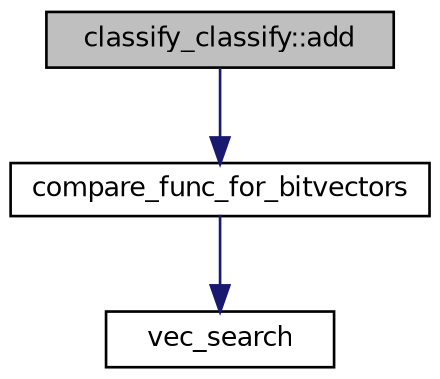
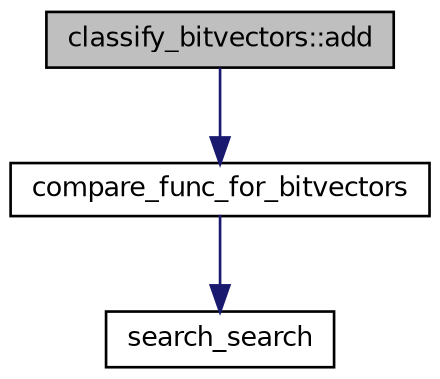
node "classify_classify::add": label "classify_classify::add" -> "classify_bitvectors::add"
node "vec_search": label "vec_search" -> "search_search"
